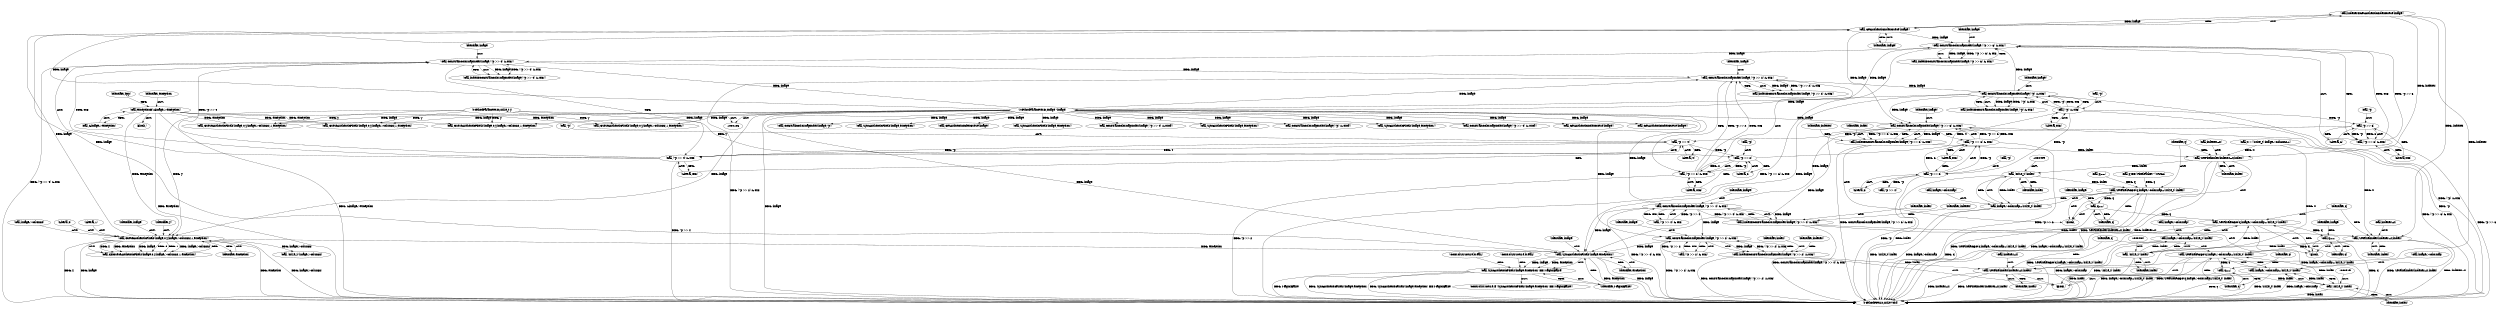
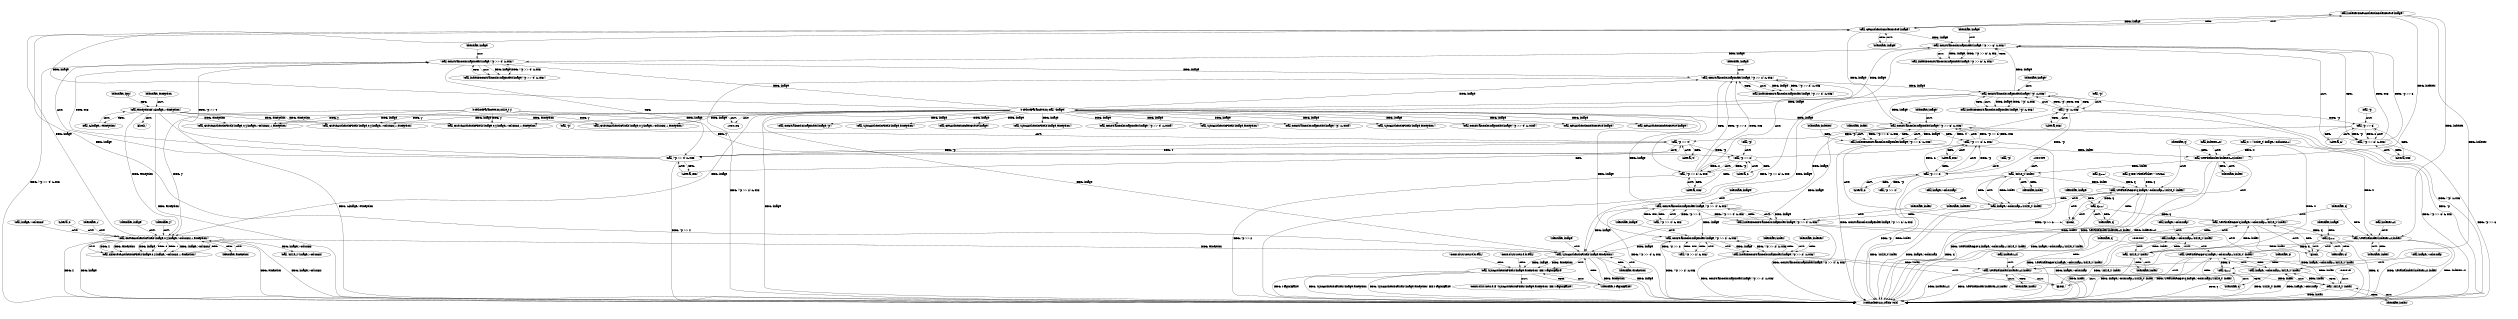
node "(MethodParameterIn,Image *image)": label "(MethodParameterIn,Image *image)" -> "(MethodParameterIn,Call *image)"
node "(Literal,1)": label "(Literal,1)" -> "(Identifier,1)"
node "(MethodReturn,ssize void)": label "(MethodReturn,ssize void)" -> "(MethodReturn,static void)"
